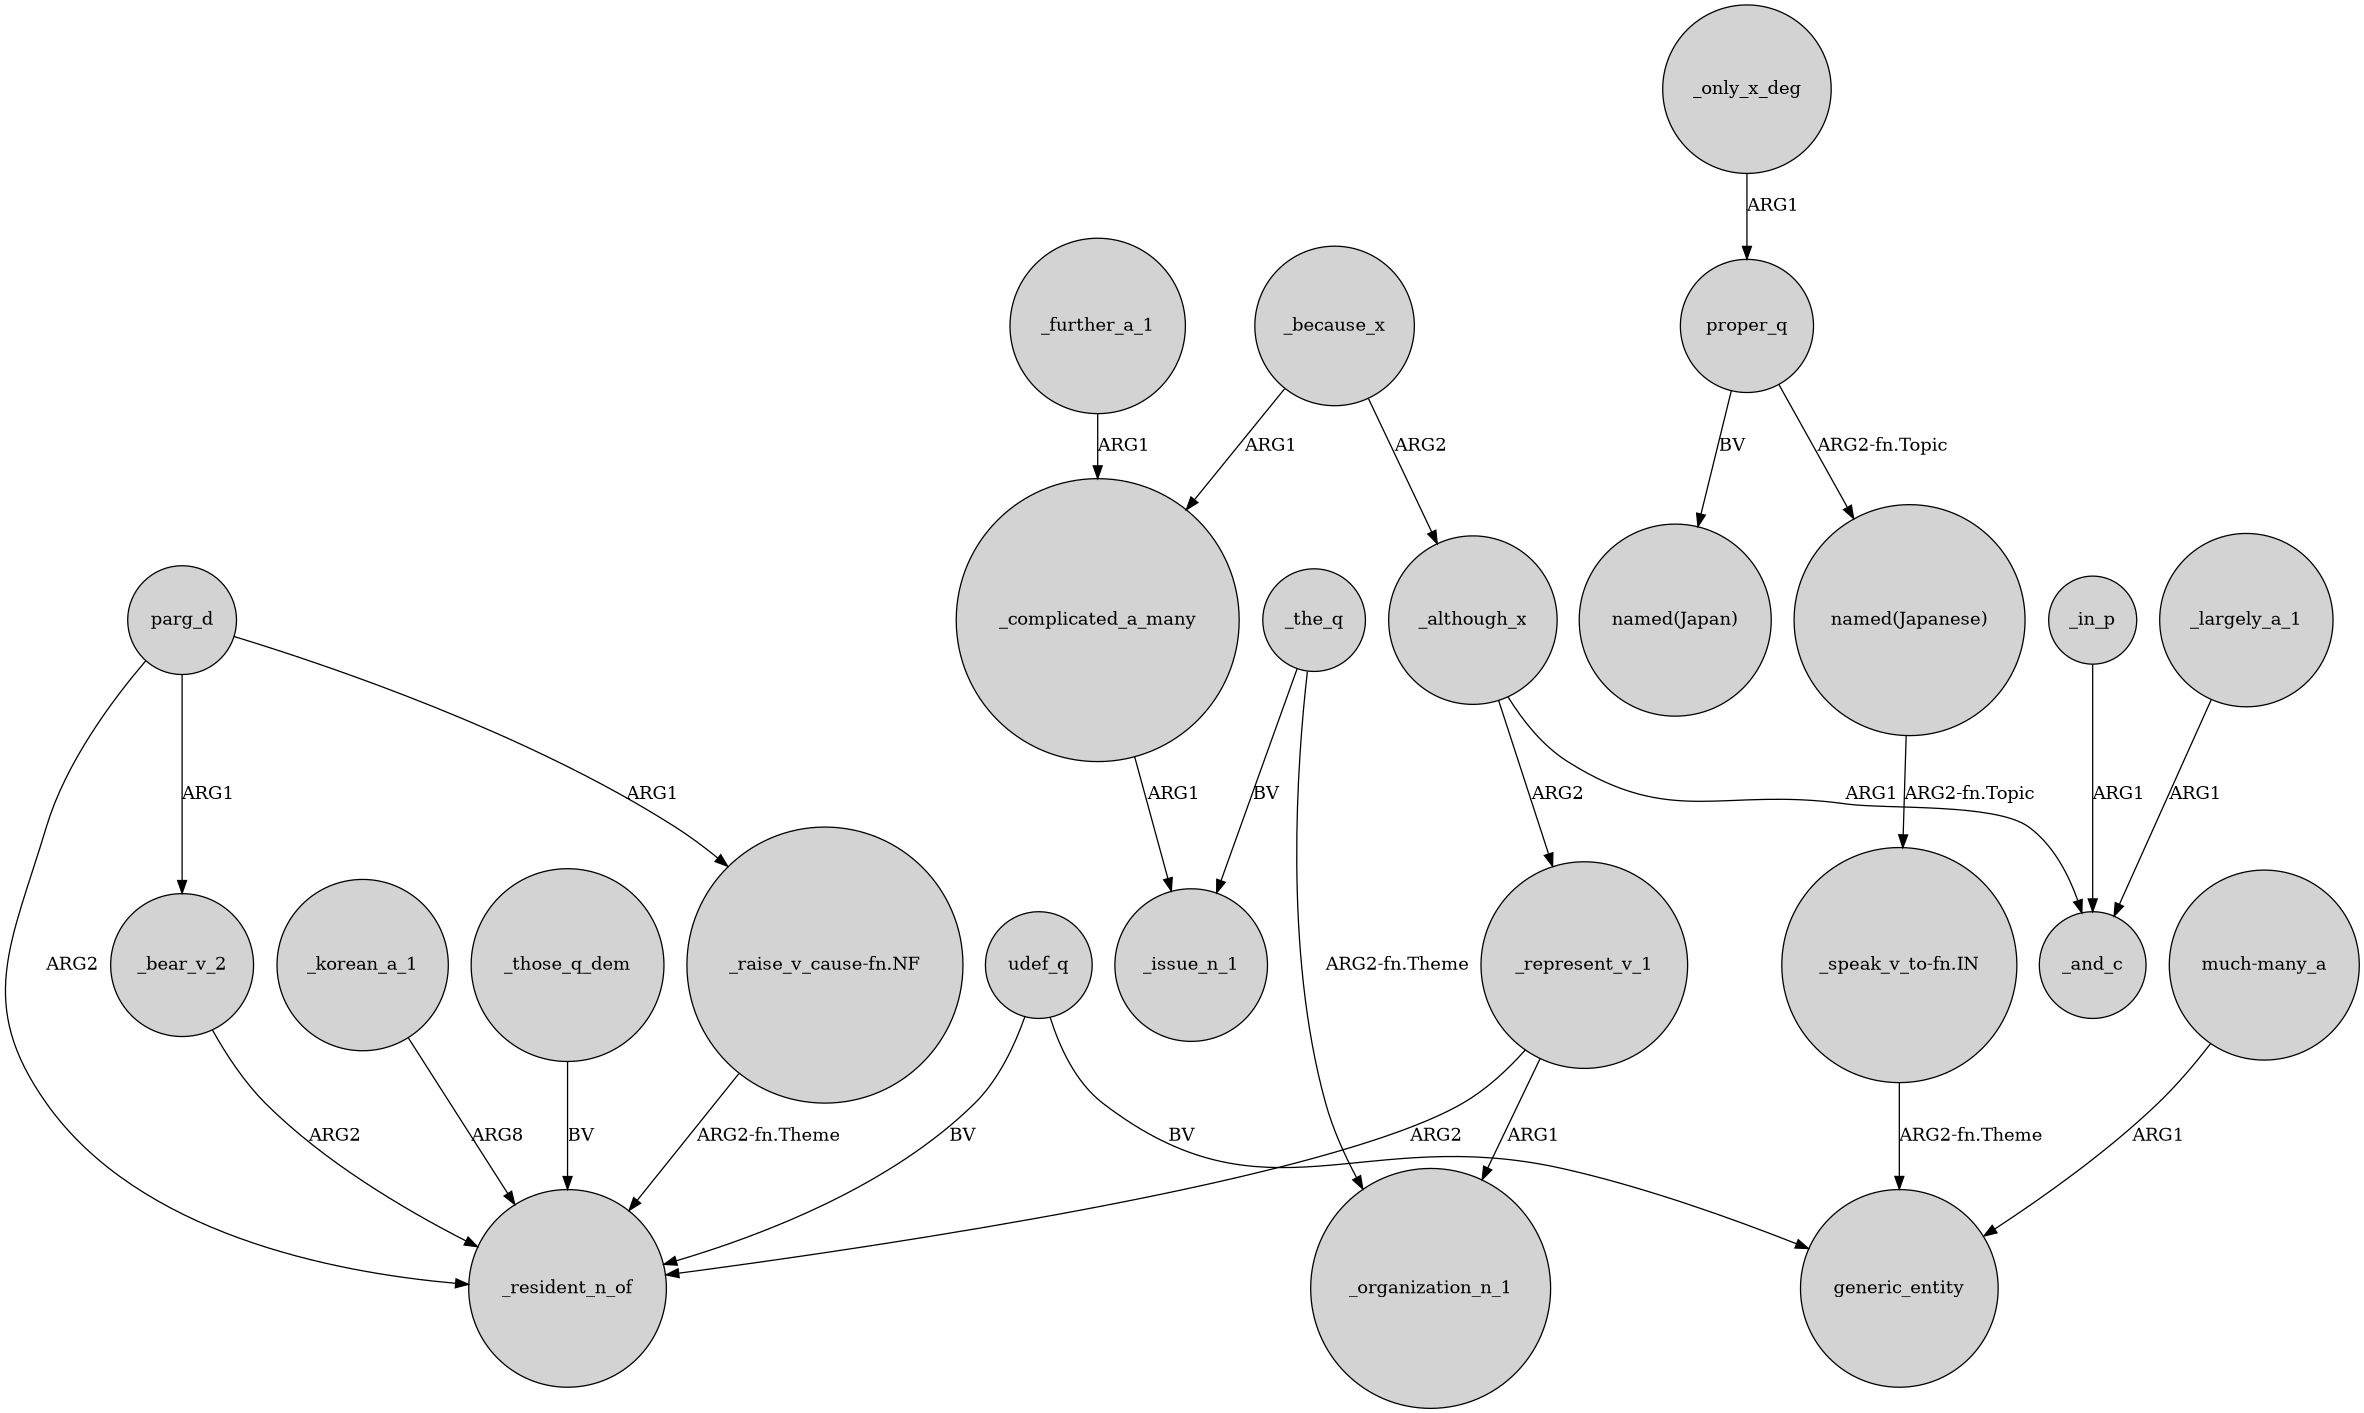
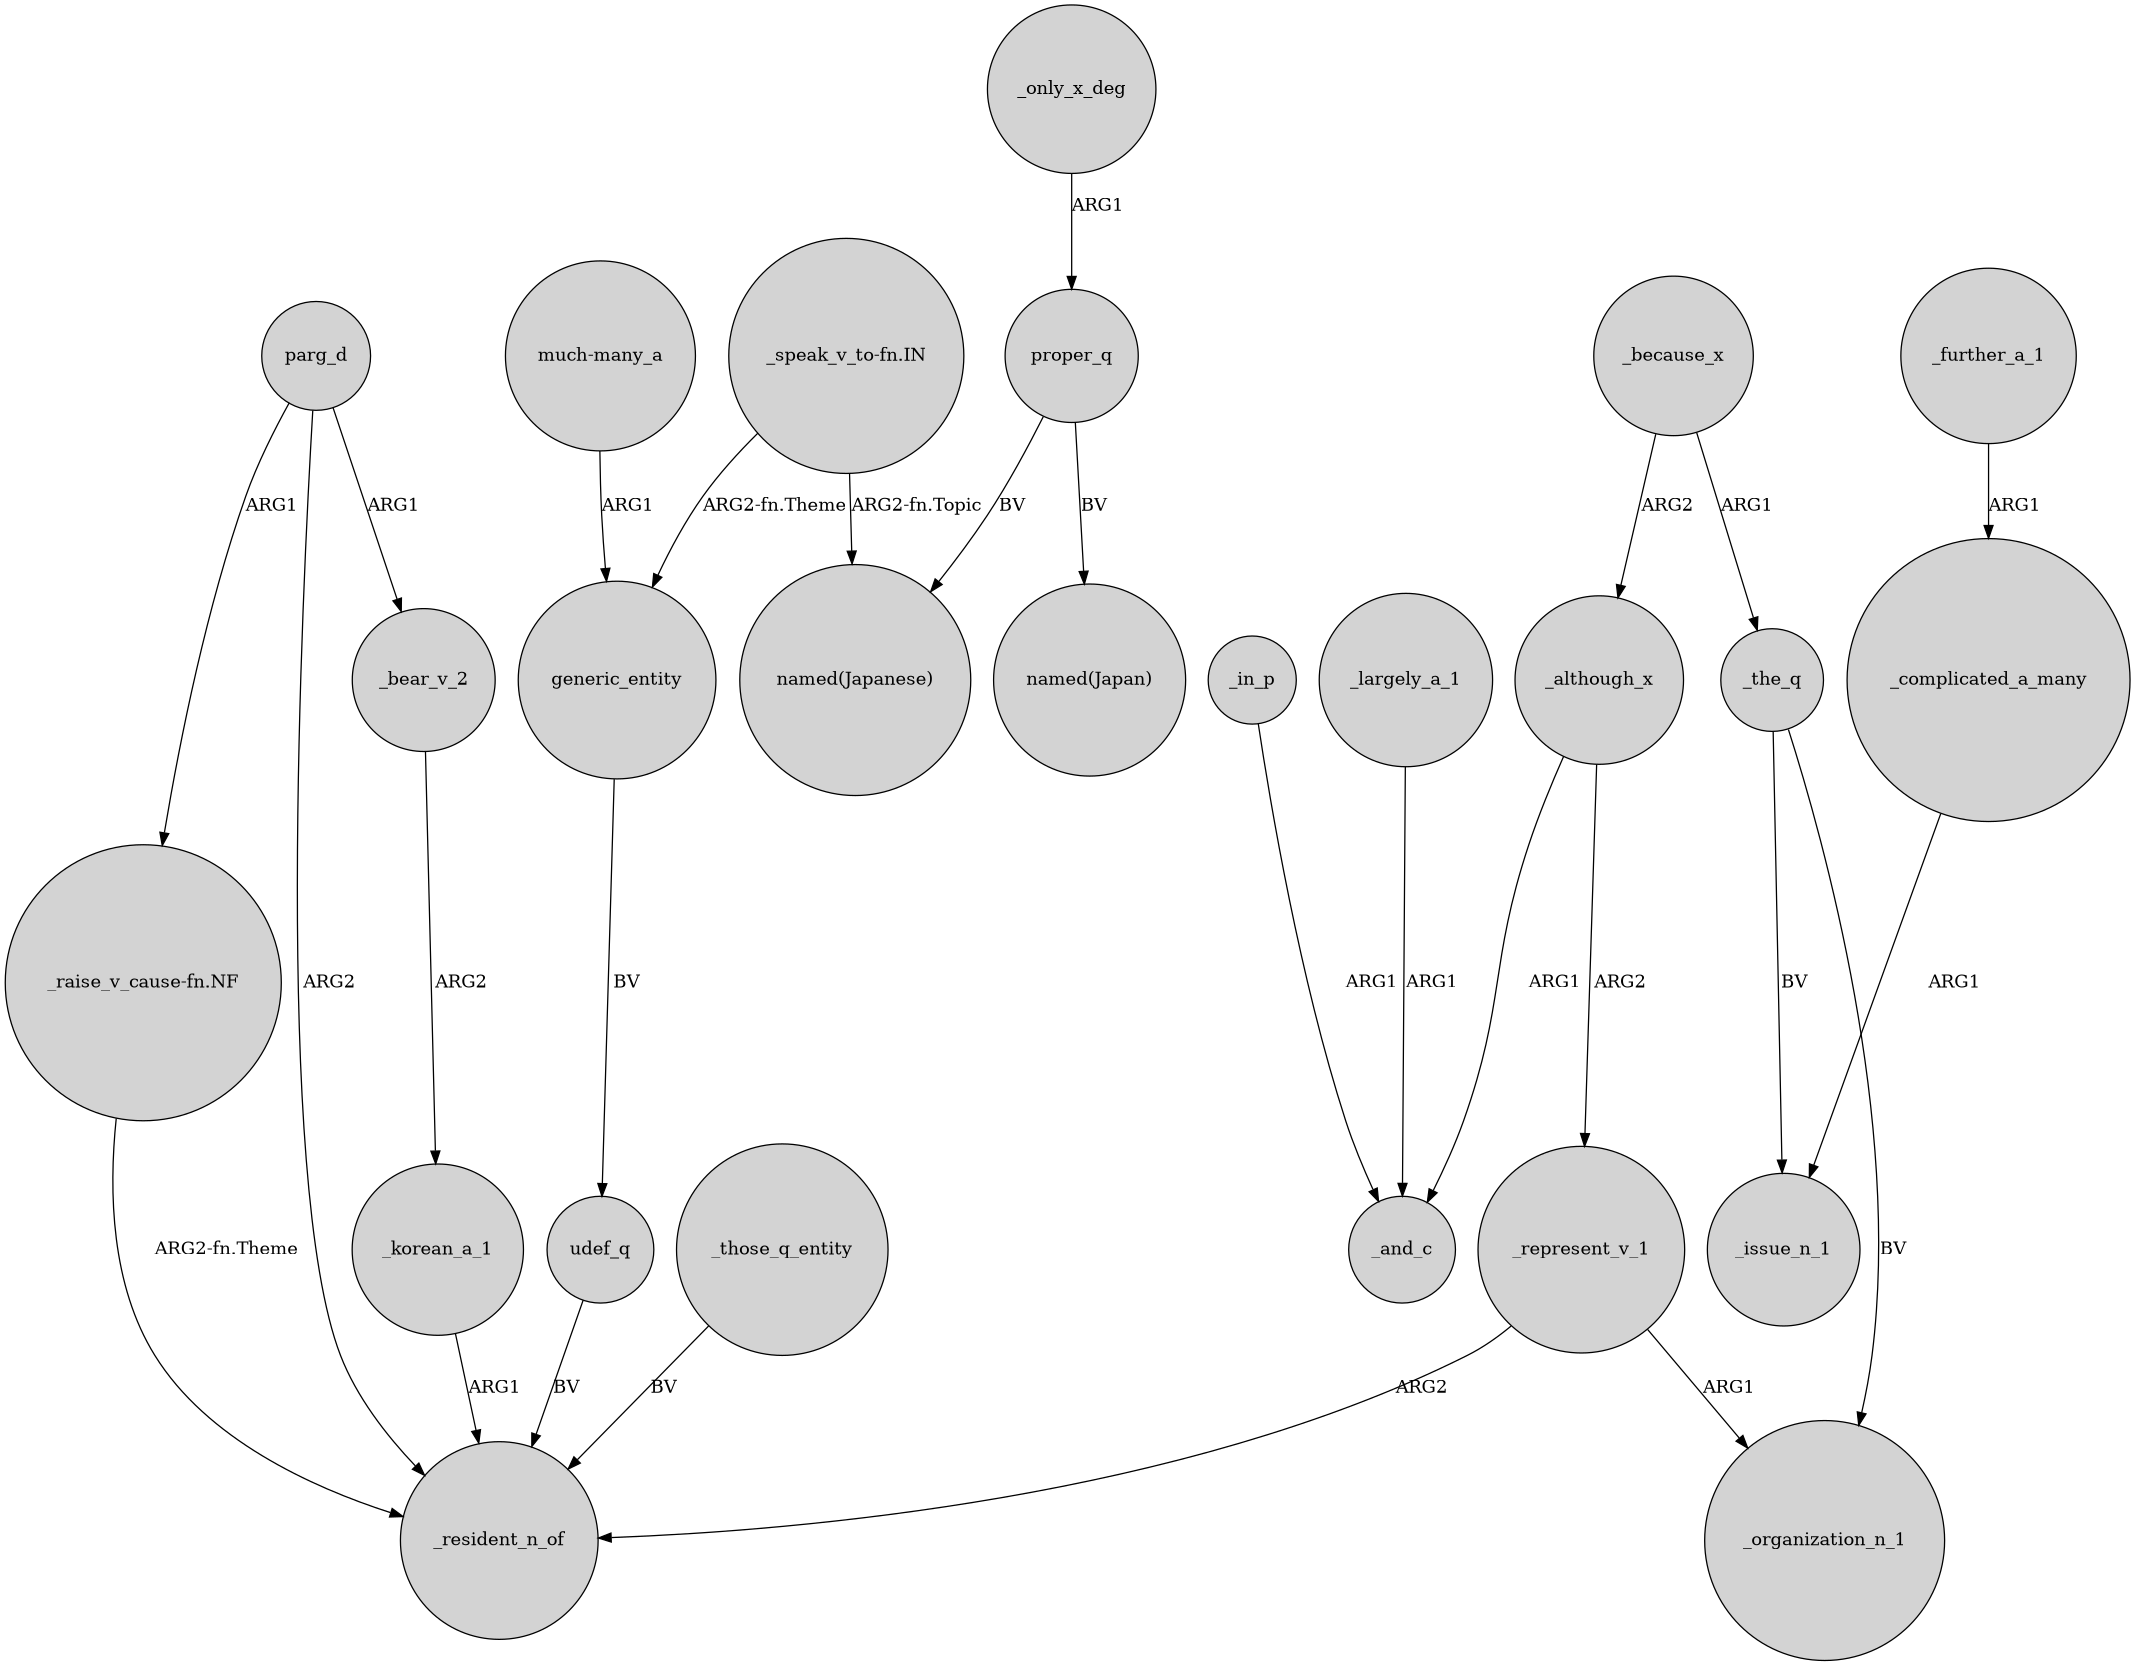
edge "_because_x" -> "_complicated_a_many": now "_because_x" -> "_the_q"
edge "proper_q" -> "named(Japanese)": label "ARG2-fn.Topic" -> "BV"
edge "named(Japanese)" -> "_speak_v_to-fn.IN": reversed
node "_those_q_dem": label "_those_q_dem" -> "_those_q_entity"
edge "_the_q" -> "_organization_n_1": label "ARG2-fn.Theme" -> "BV"
edge "_korean_a_1" -> "_resident_n_of": label "ARG8" -> "ARG1"
edge "_bear_v_2" -> "_resident_n_of": now "_bear_v_2" -> "_korean_a_1"
edge "udef_q" -> "generic_entity": reversed
